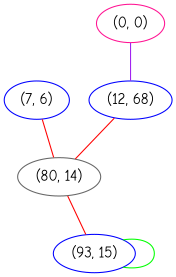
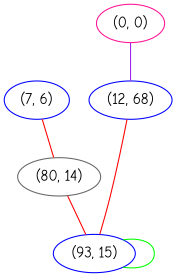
edge "(12, 68)" -- "(80, 14)": now "(12, 68)" -- "(93, 15)"
